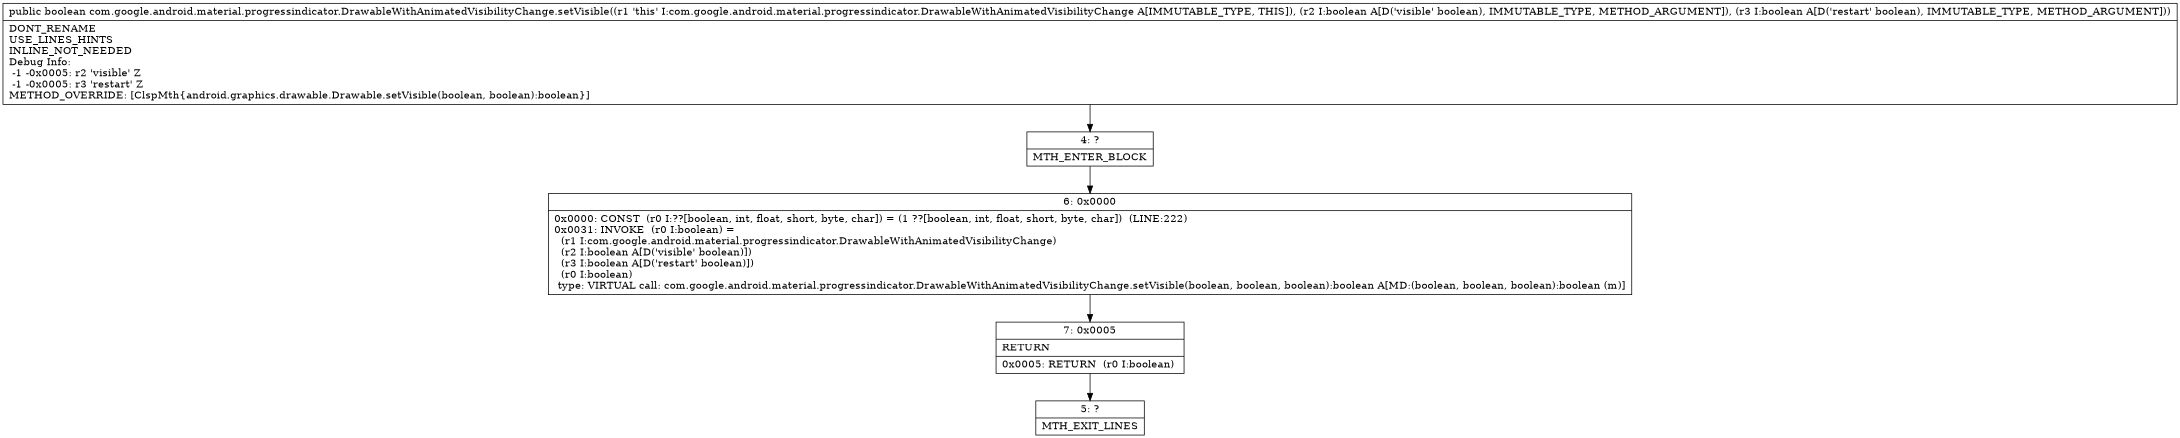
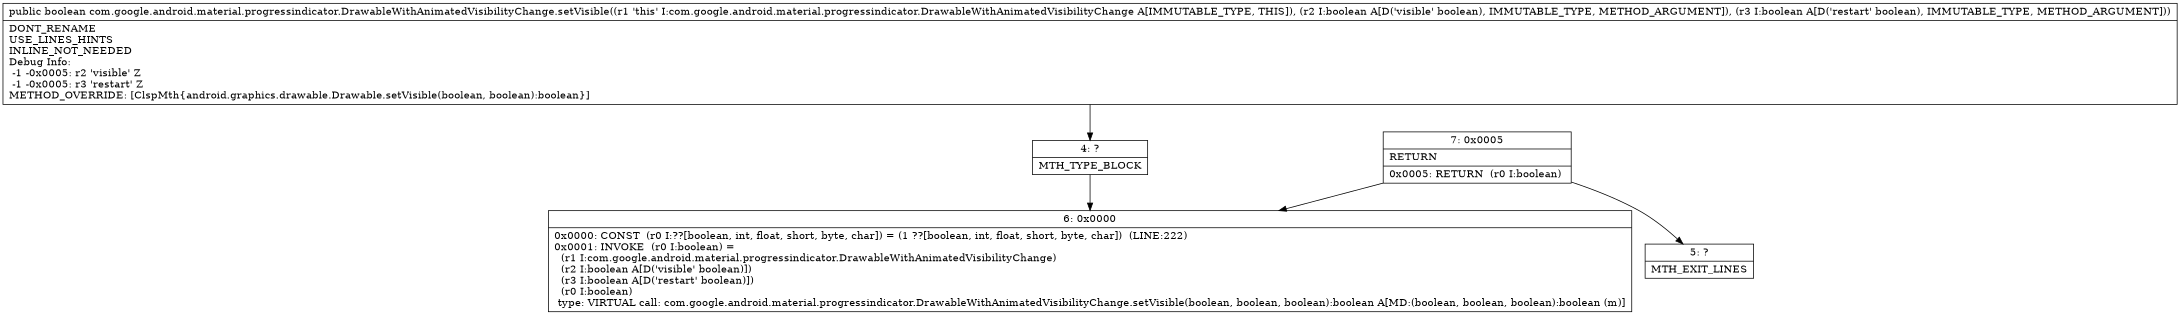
node "4: ?": text "MTH_ENTER_BLOCK" -> "MTH_TYPE_BLOCK"
node "6: 0x0000": text "0x0031: INVOKE  (r0 I:boolean) =" -> "0x0001: INVOKE  (r0 I:boolean) ="
edge "6: 0x0000" -> "7: 0x0005": reversed
